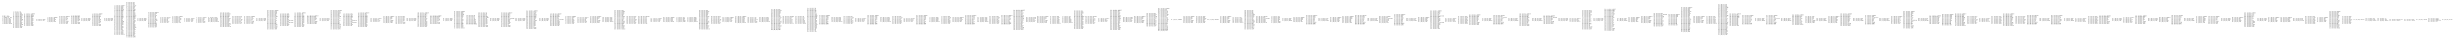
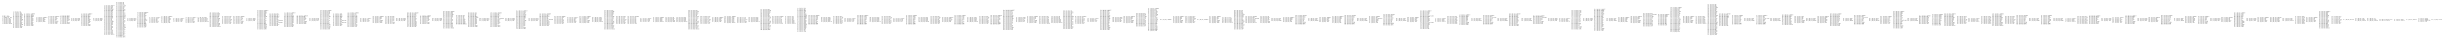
node "35: [NO_SSA] SWAP1 36: [NO_SSA] POP": removed
